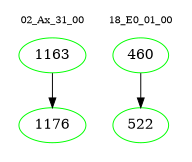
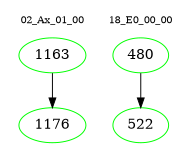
cluster "02_Ax_31_00": label "02_Ax_31_00" -> "02_Ax_01_00"
cluster "18_E0_01_00": label "18_E0_01_00" -> "18_E0_00_00"
node "460": label "460" -> "480"
